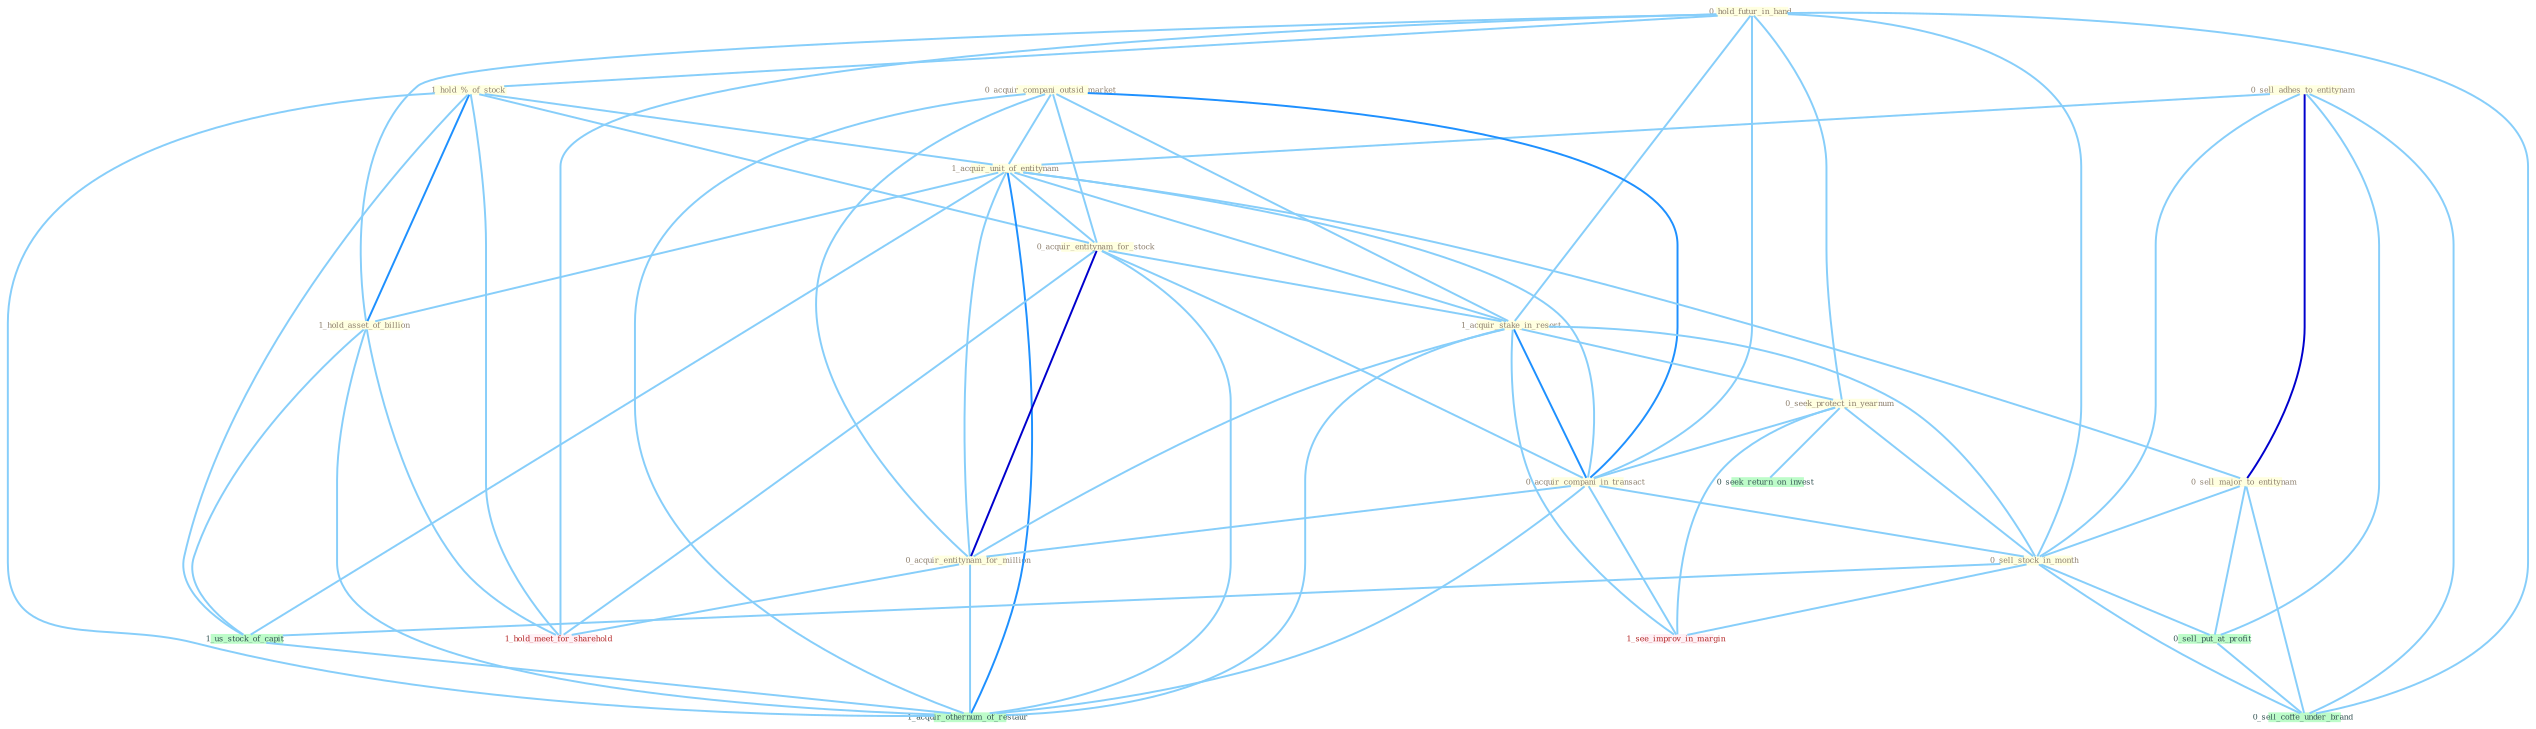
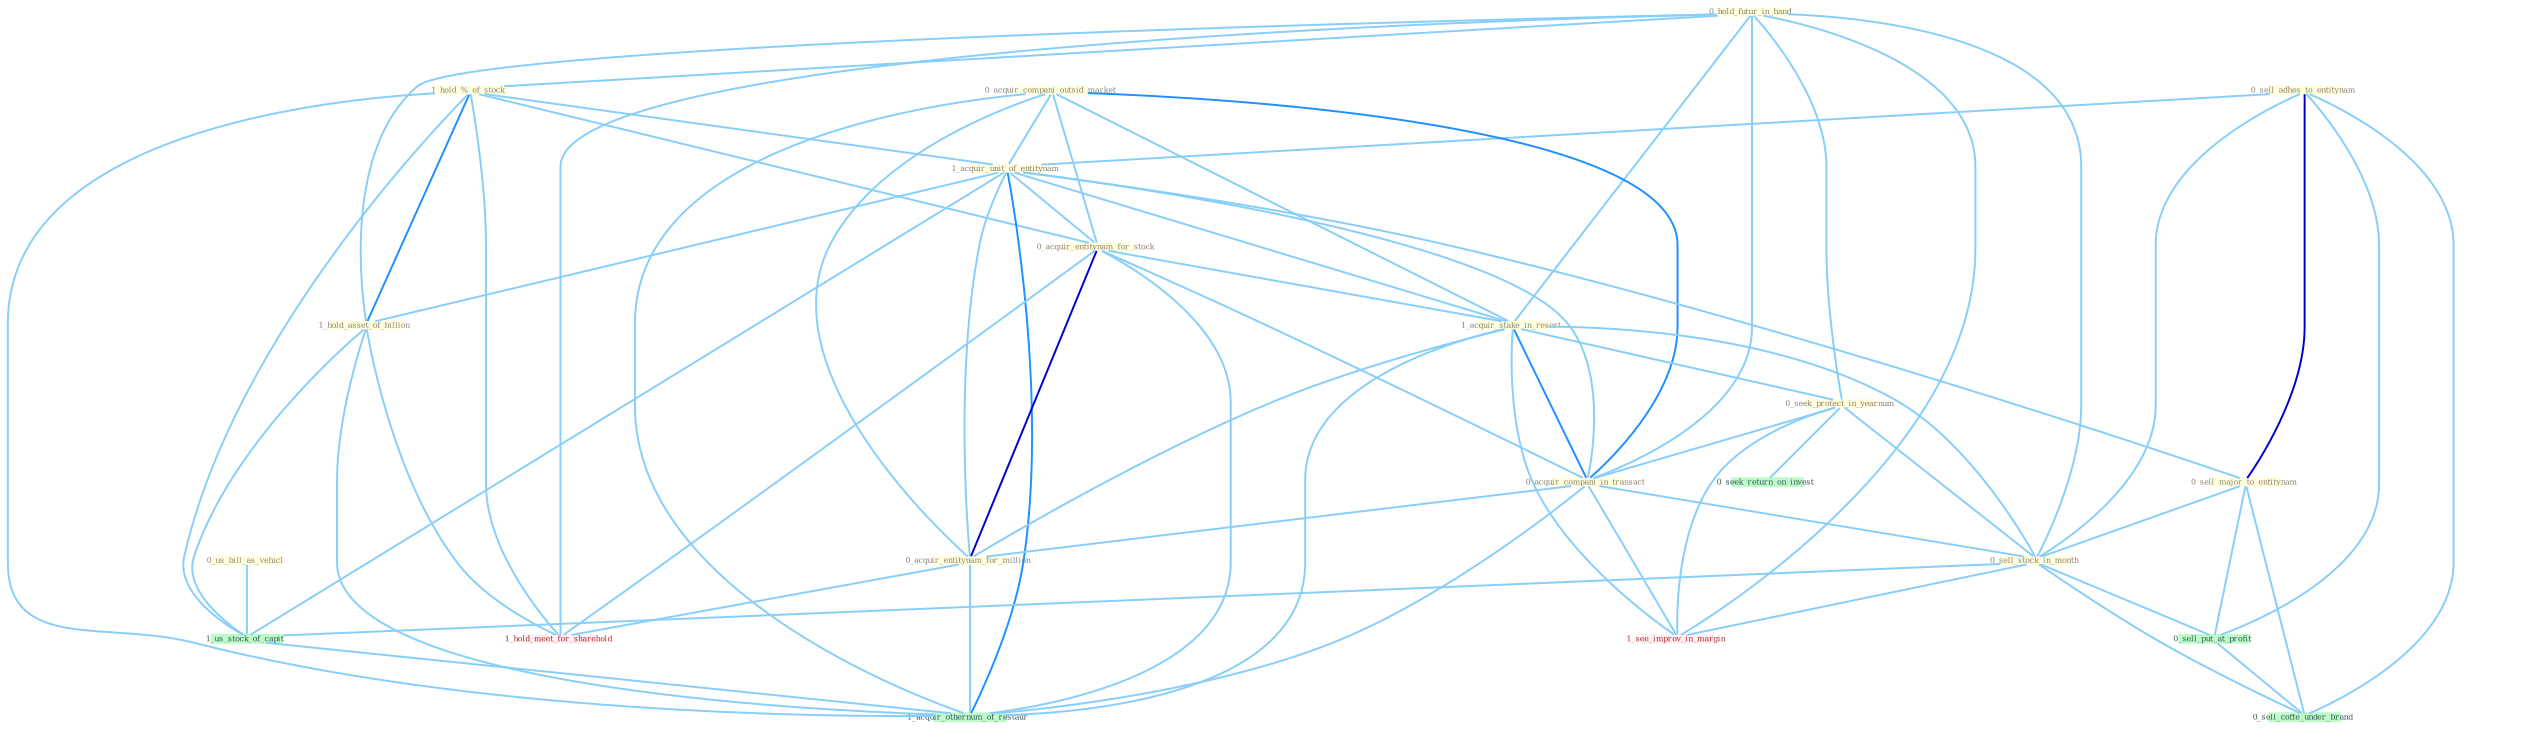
edge "0_hold_futur_in_hand" -- "0_sell_coffe_under_brand": now "0_hold_futur_in_hand" -- "1_see_improv_in_margin"
node "0_us_bill_as_vehicl": added
